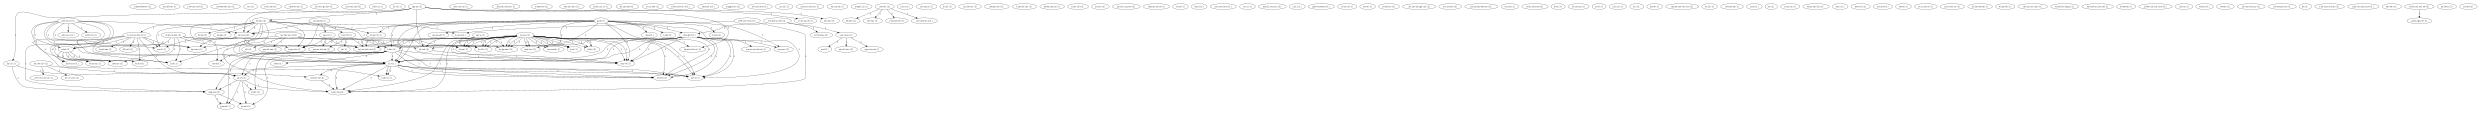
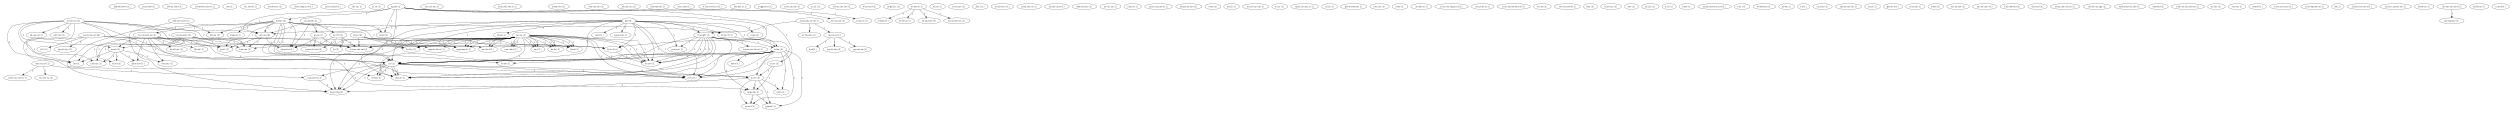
edge "agree(1)" -> "form(1)": added, label "1"
